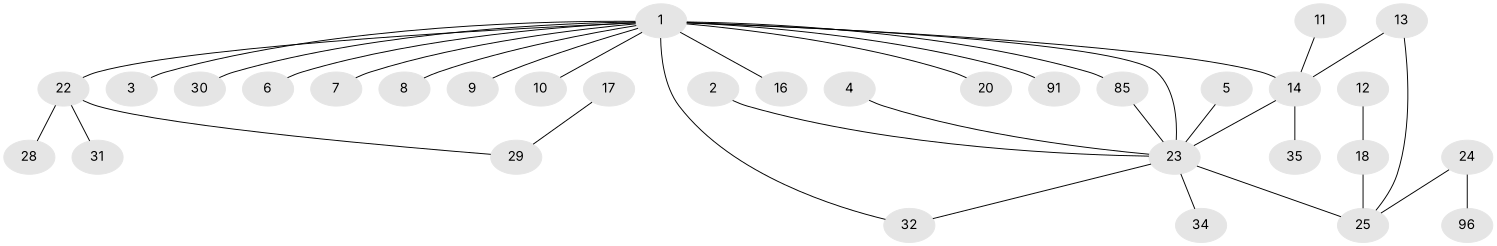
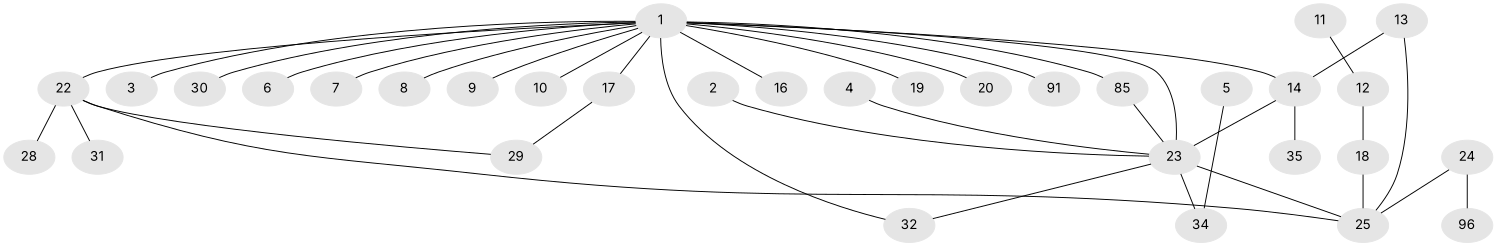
edge "1" -- "17": added
edge "11" -- "14": now "11" -- "12"
node "19": added
edge "5" -- "23": now "5" -- "34"
edge "22" -- "25": added
